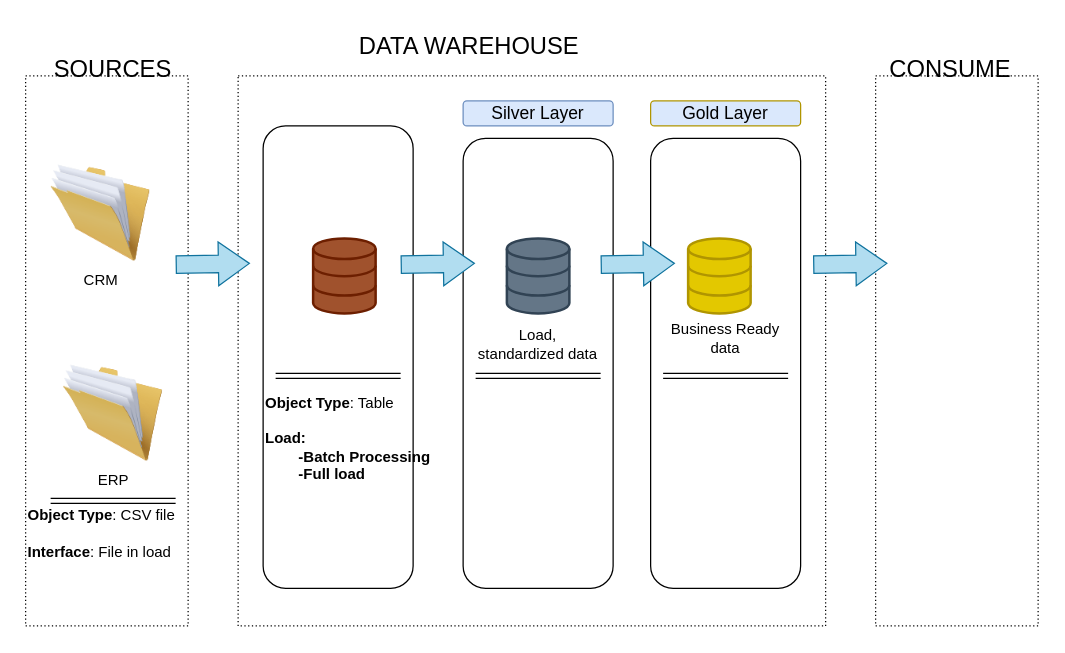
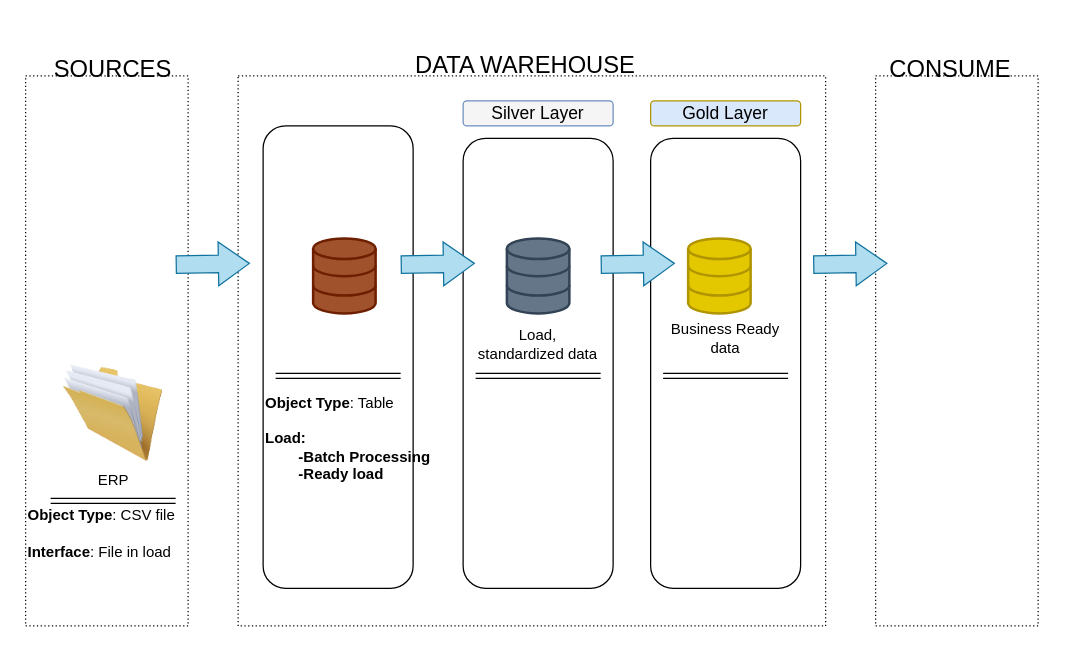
node "DATA WAREHOUSE": moved (469, 32) -> (526, 51)
node "Silver Layer": fillcolor #dae8fc -> #f5f5f5
node "CRM": removed
node "Object Type: Table Load: -Batch Processing -Full load": label "Object Type: Table Load: -Batch Processing -Full load" -> "Object Type: Table Load: -Batch Processing -Ready load"
